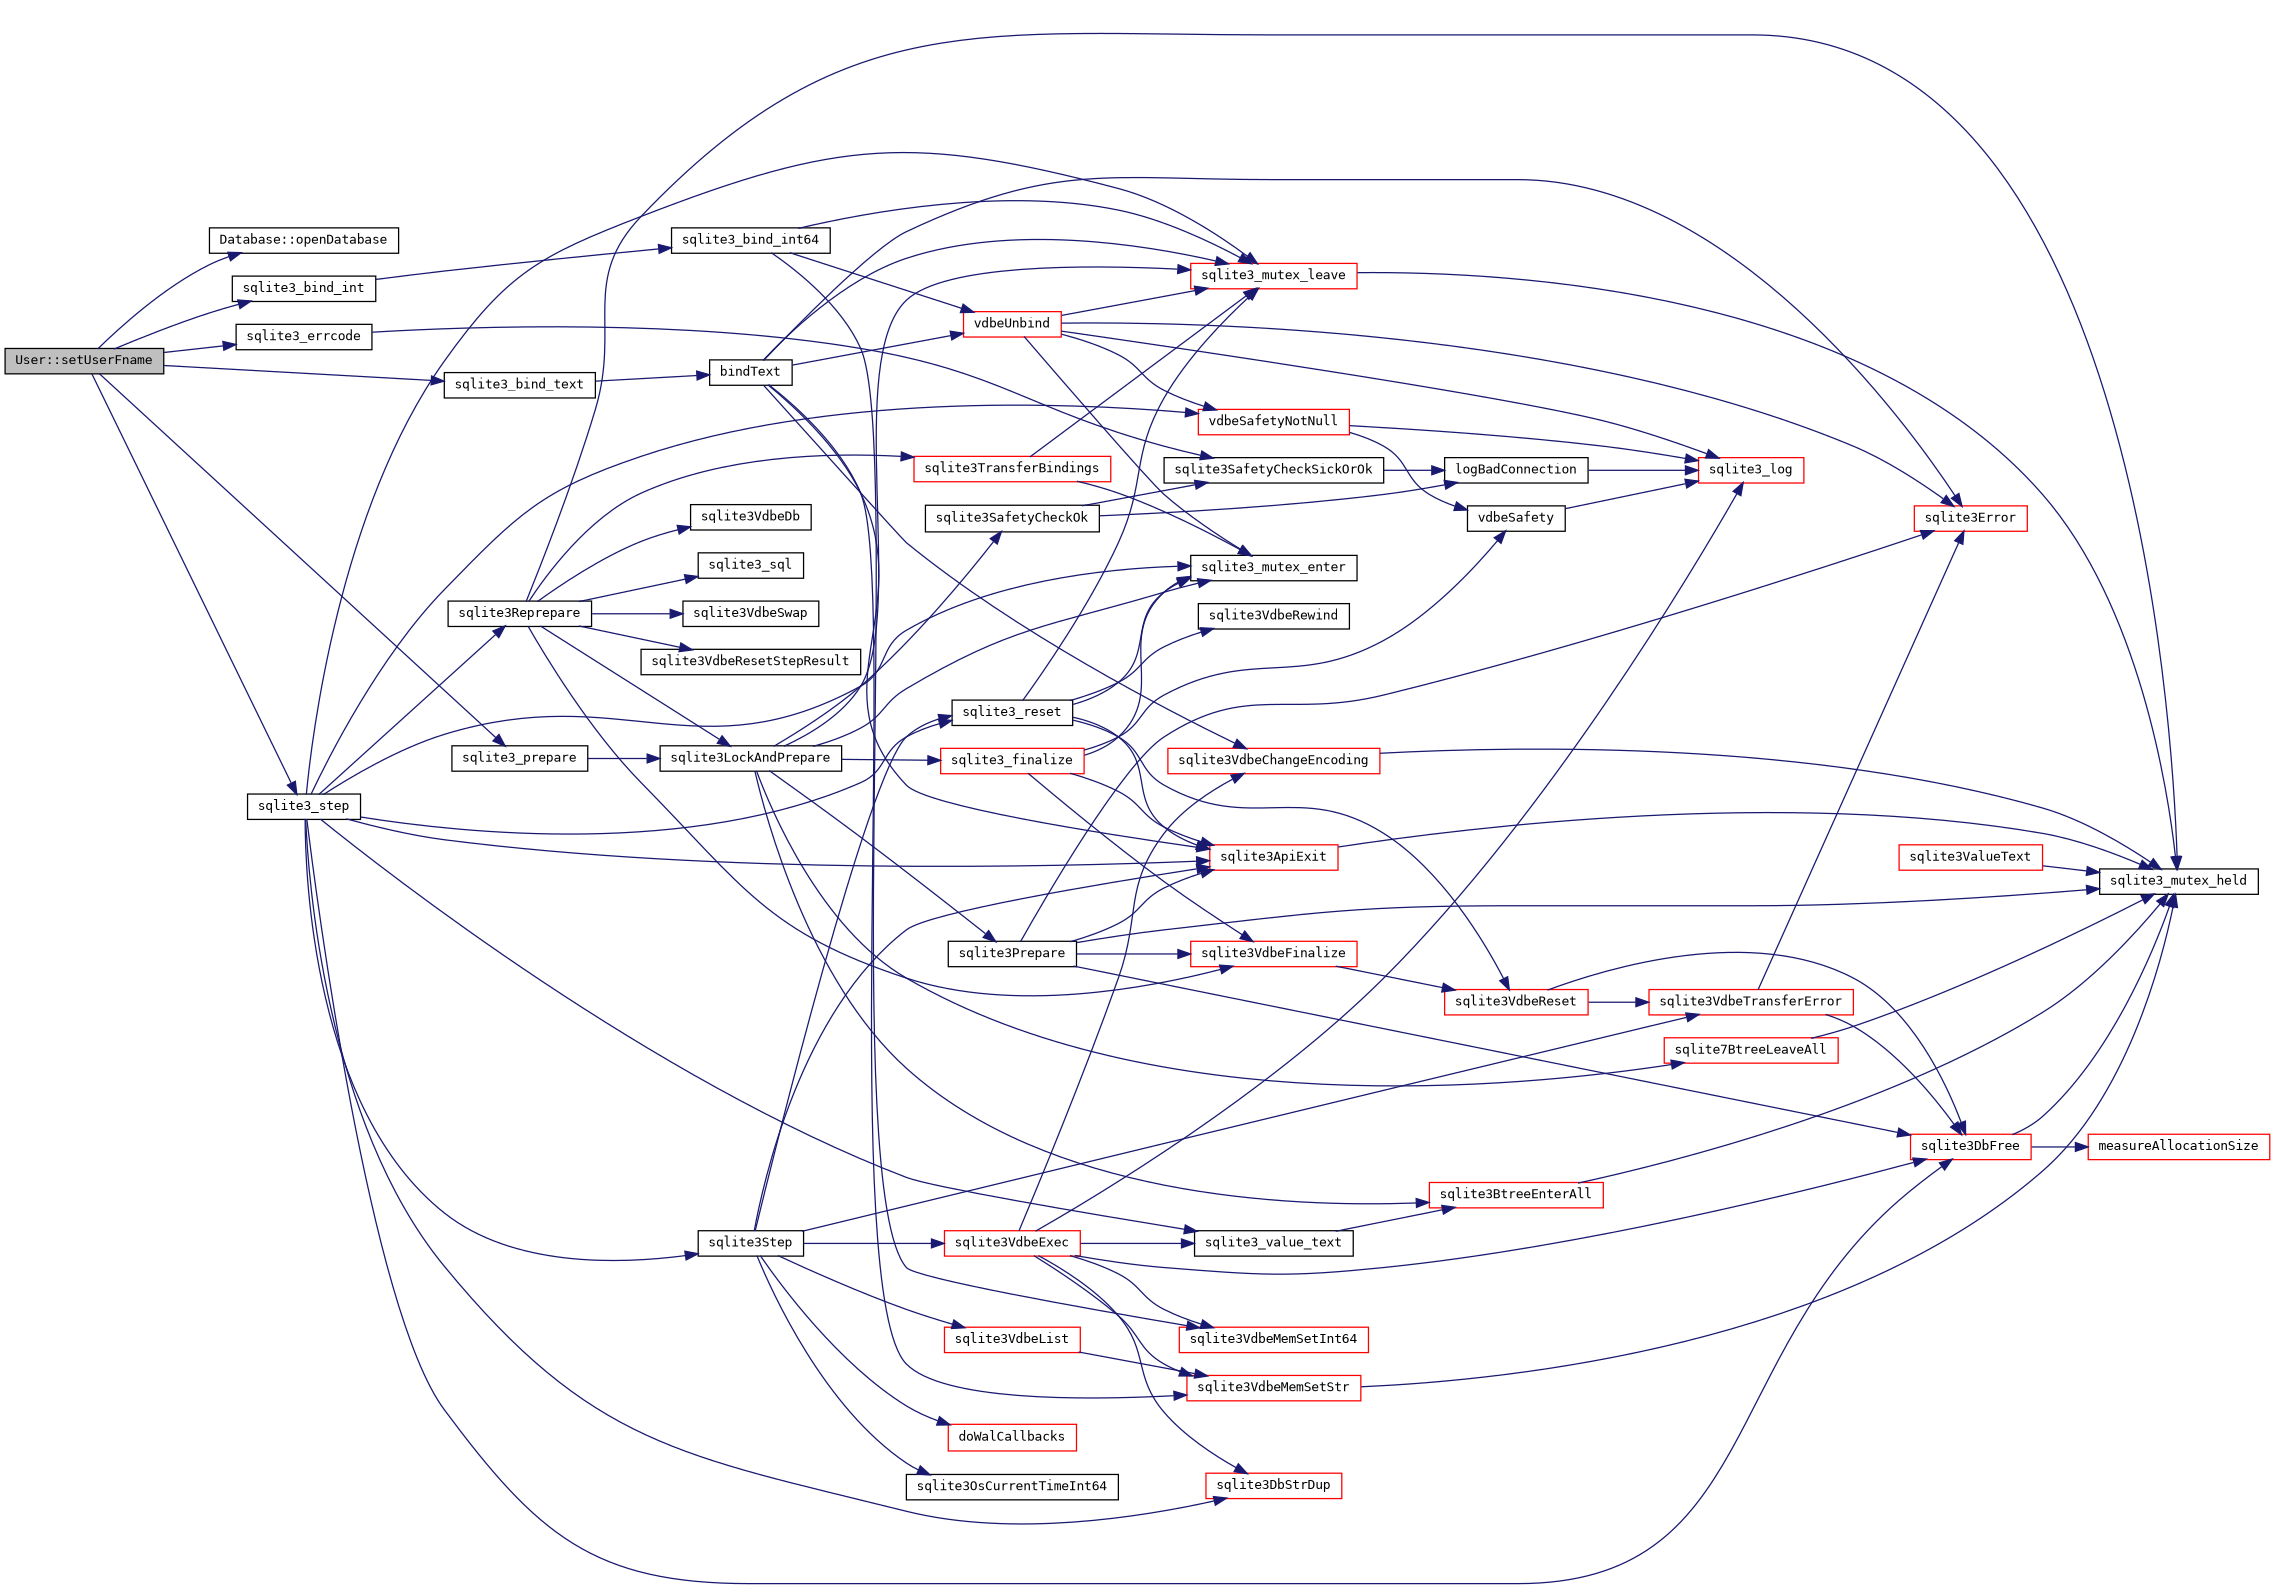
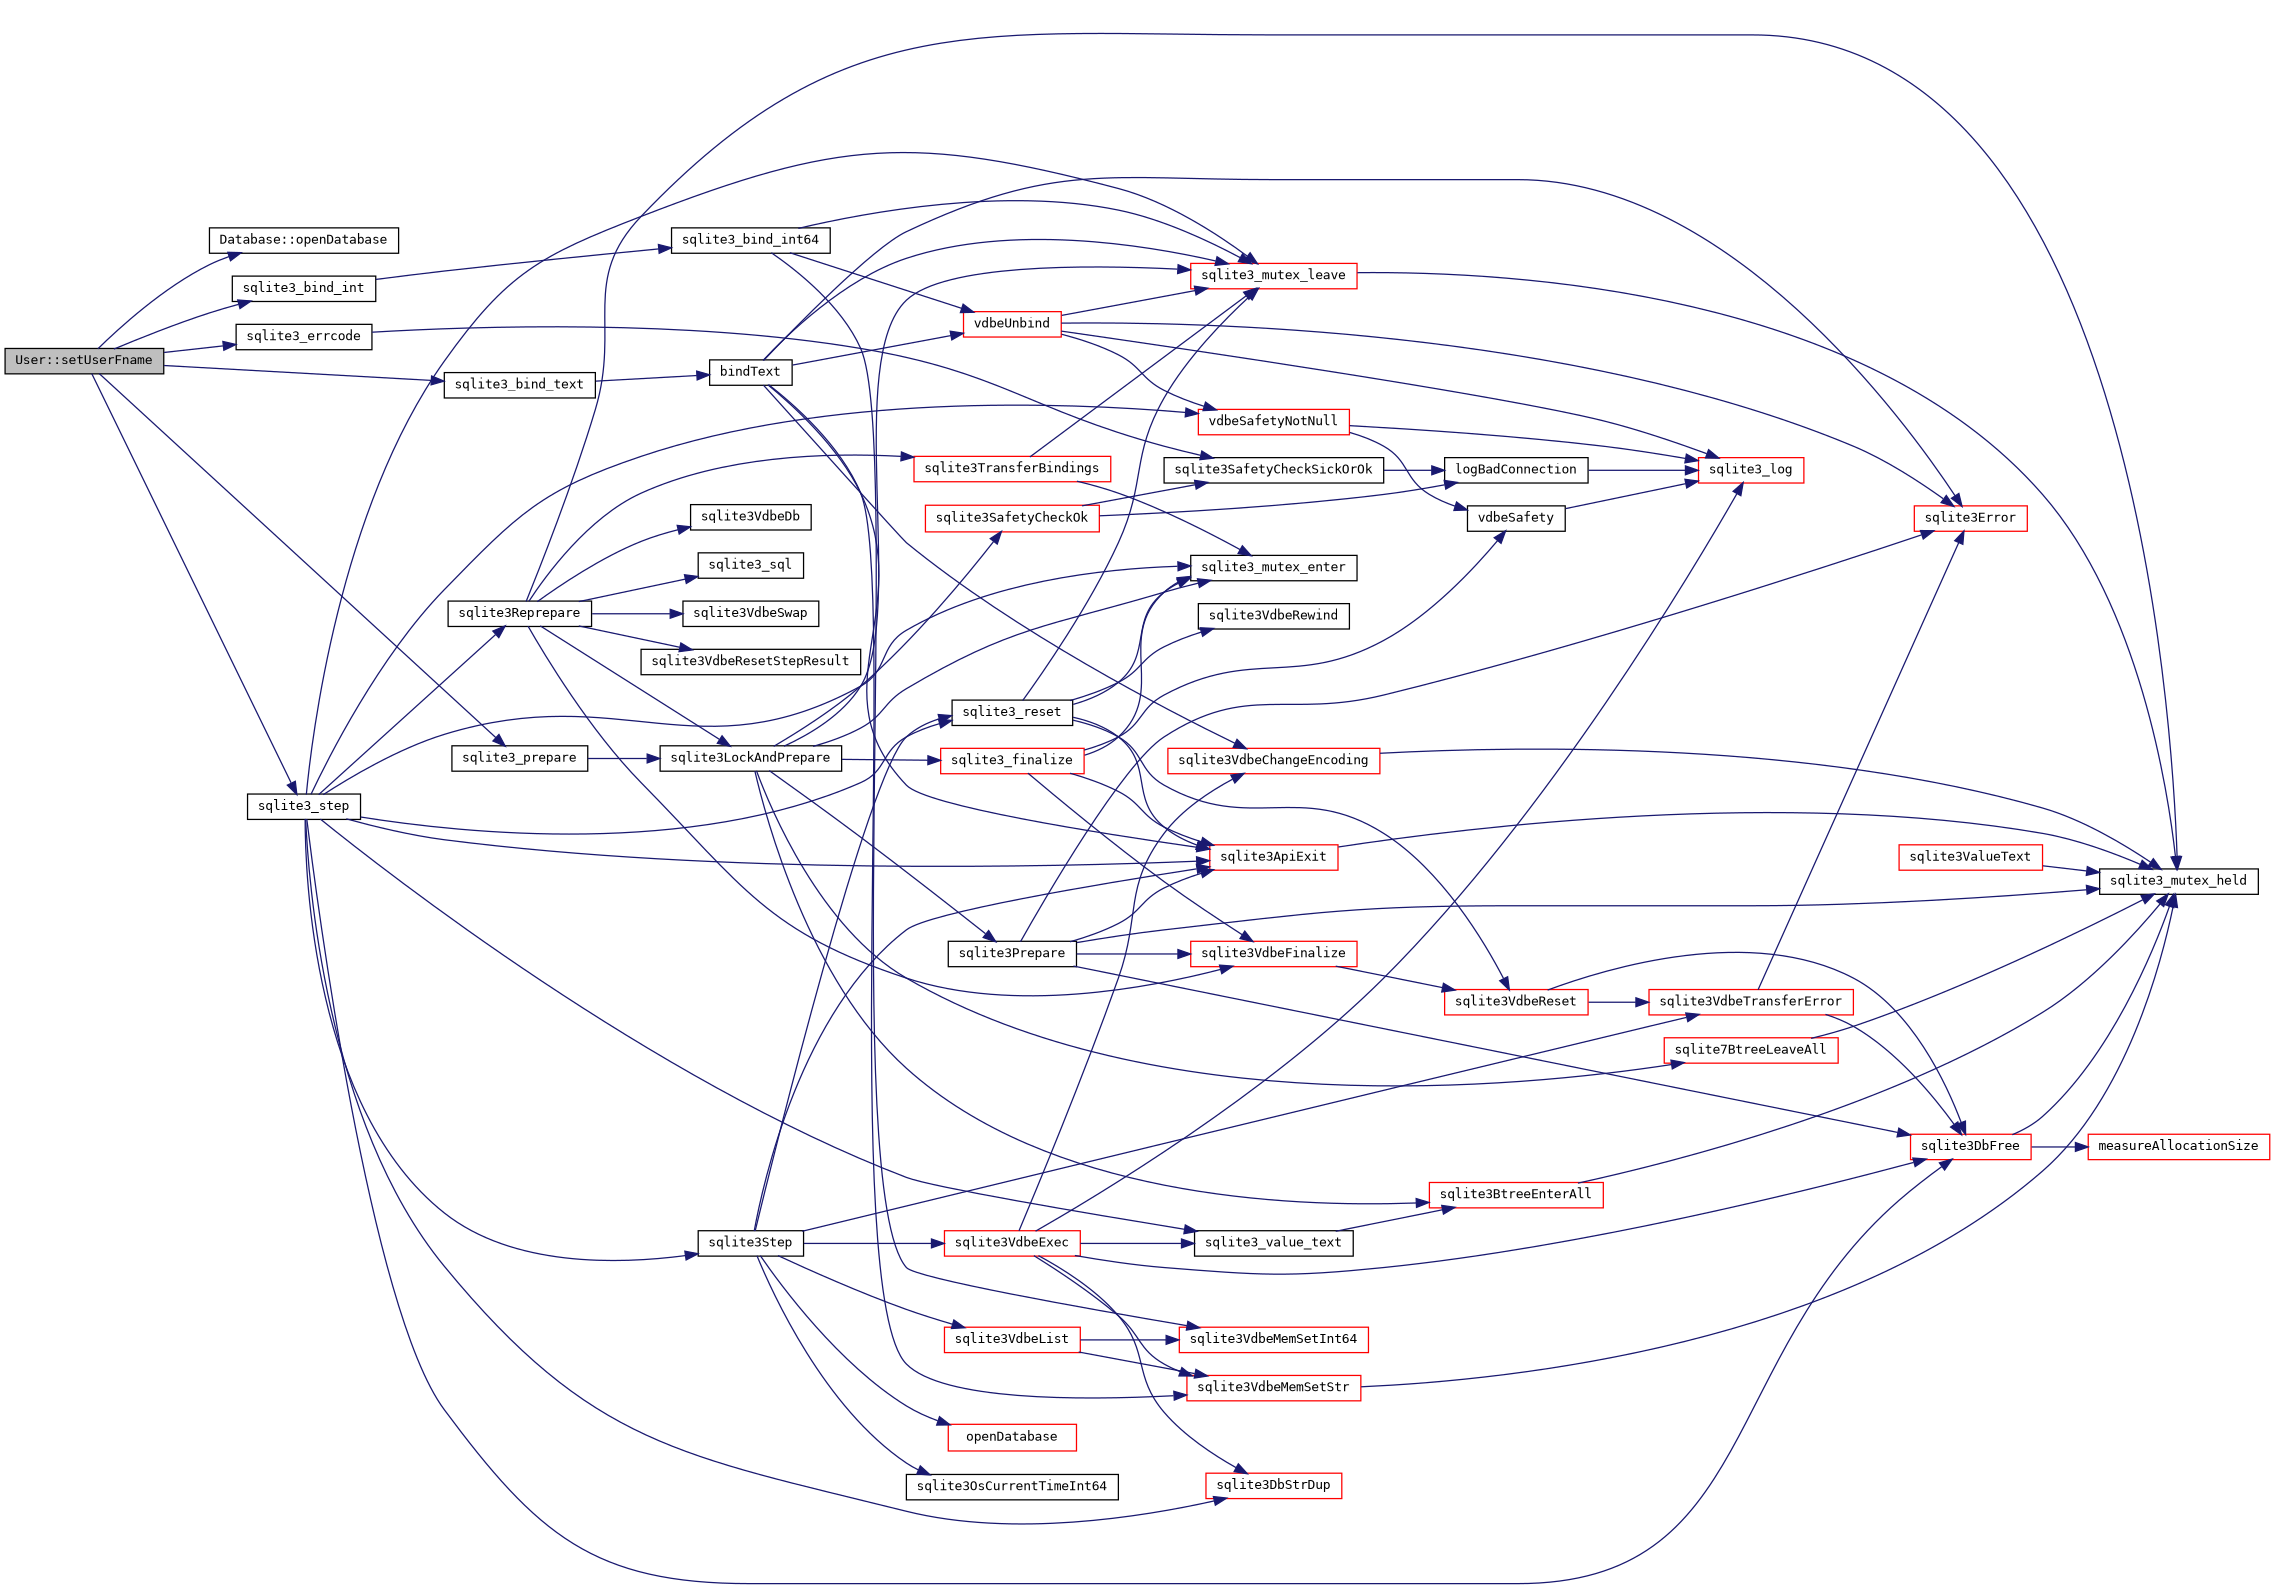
edge "vdbeUnbind" -> "sqlite3_mutex_enter": removed
node "sqlite3SafetyCheckOk": color black -> red
edge "sqlite3VdbeExec" -> "sqlite3VdbeMemSetInt64": now "sqlite3VdbeList" -> "sqlite3VdbeMemSetInt64"
node "doWalCallbacks": label "doWalCallbacks" -> "openDatabase"
